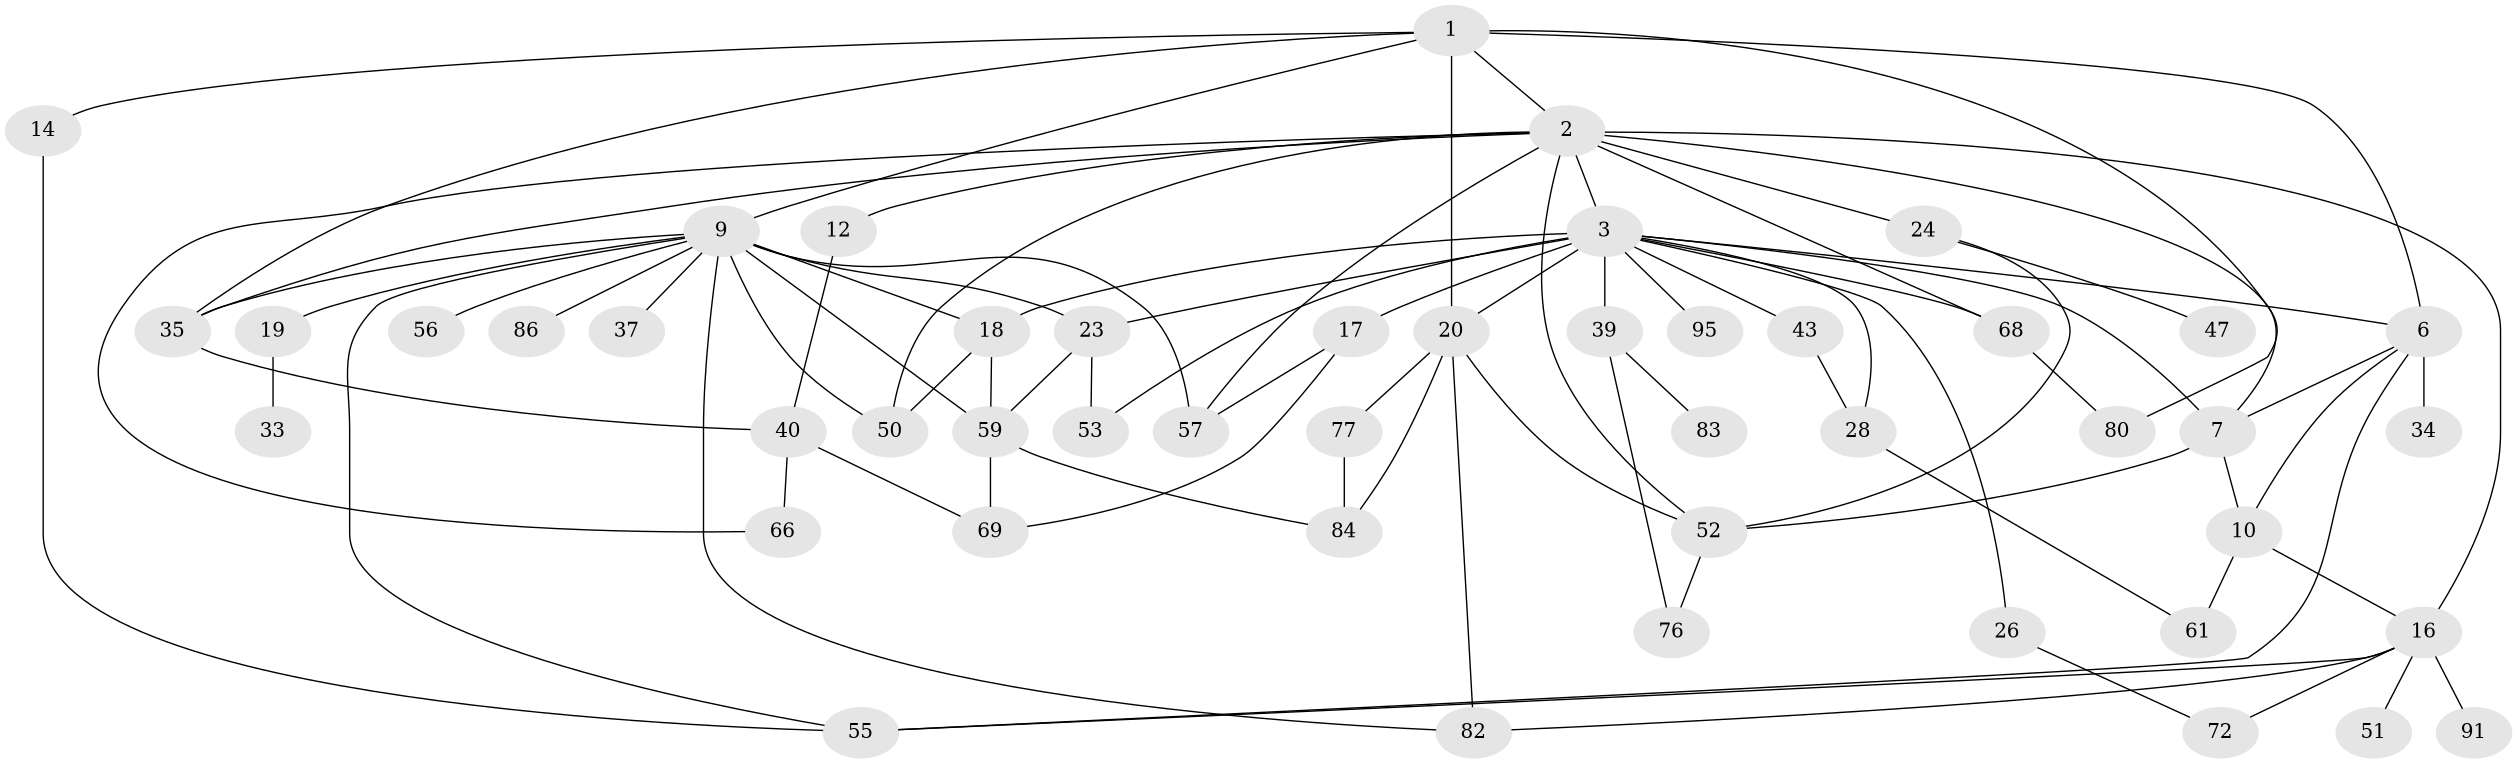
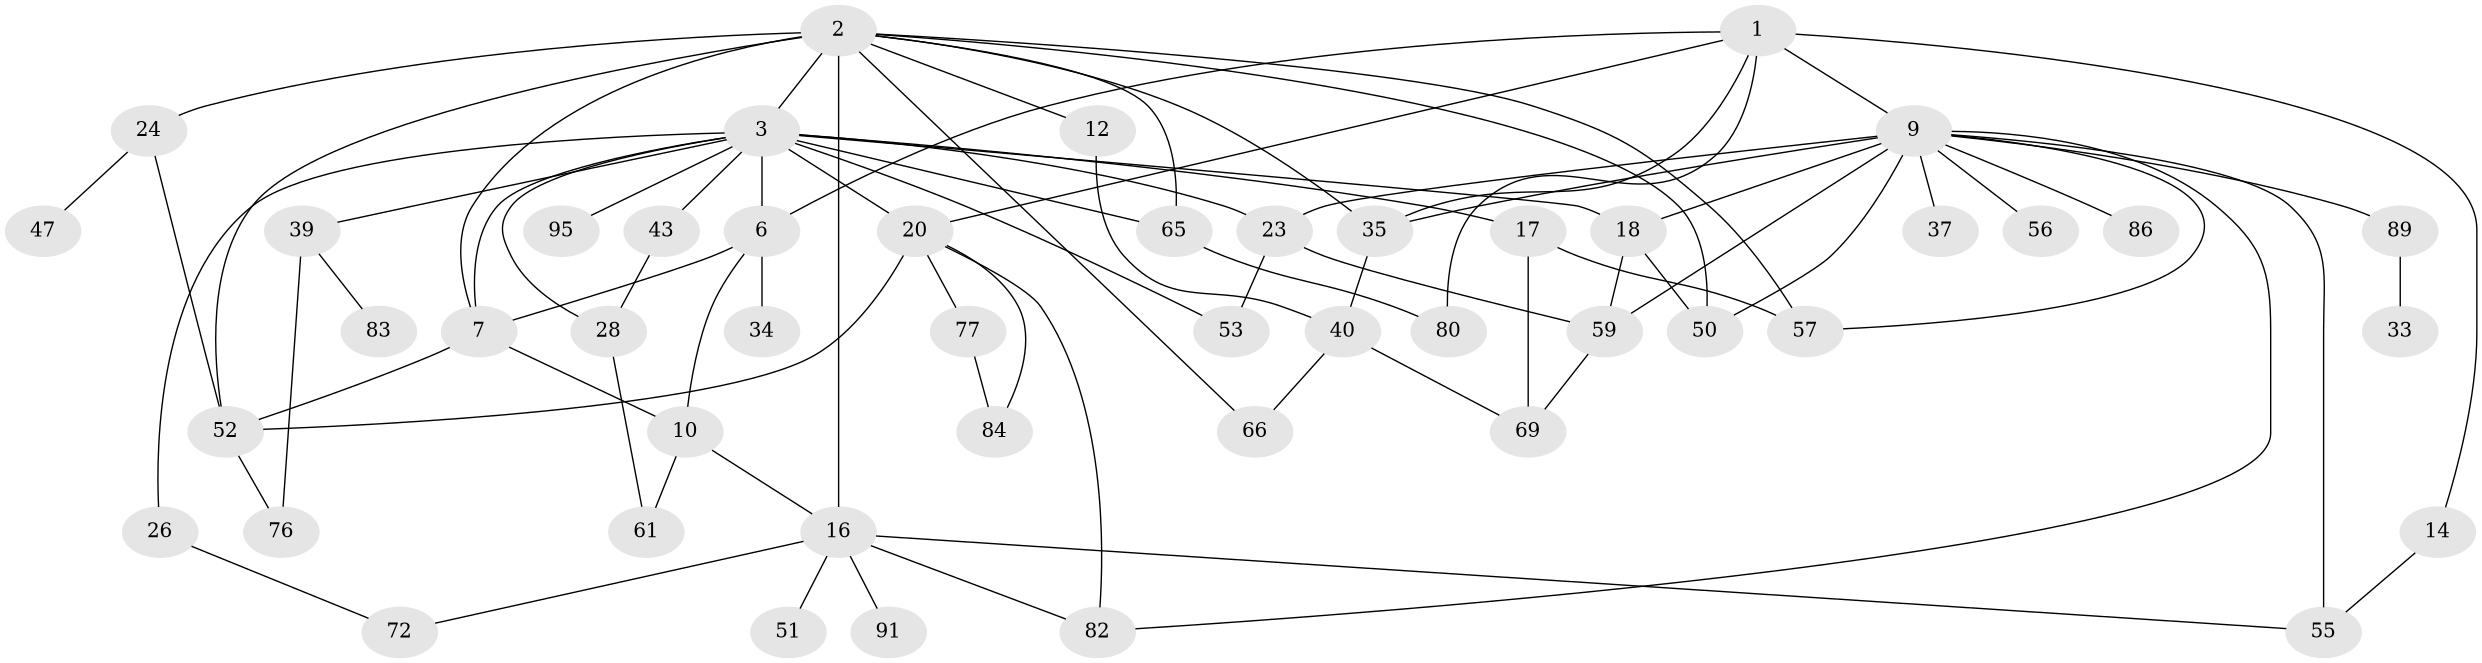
edge "1" -- "2": removed
node "19": label "19" -> "89"
node "68": label "68" -> "65"
edge "59" -- "84": removed
edge "6" -- "55": removed
